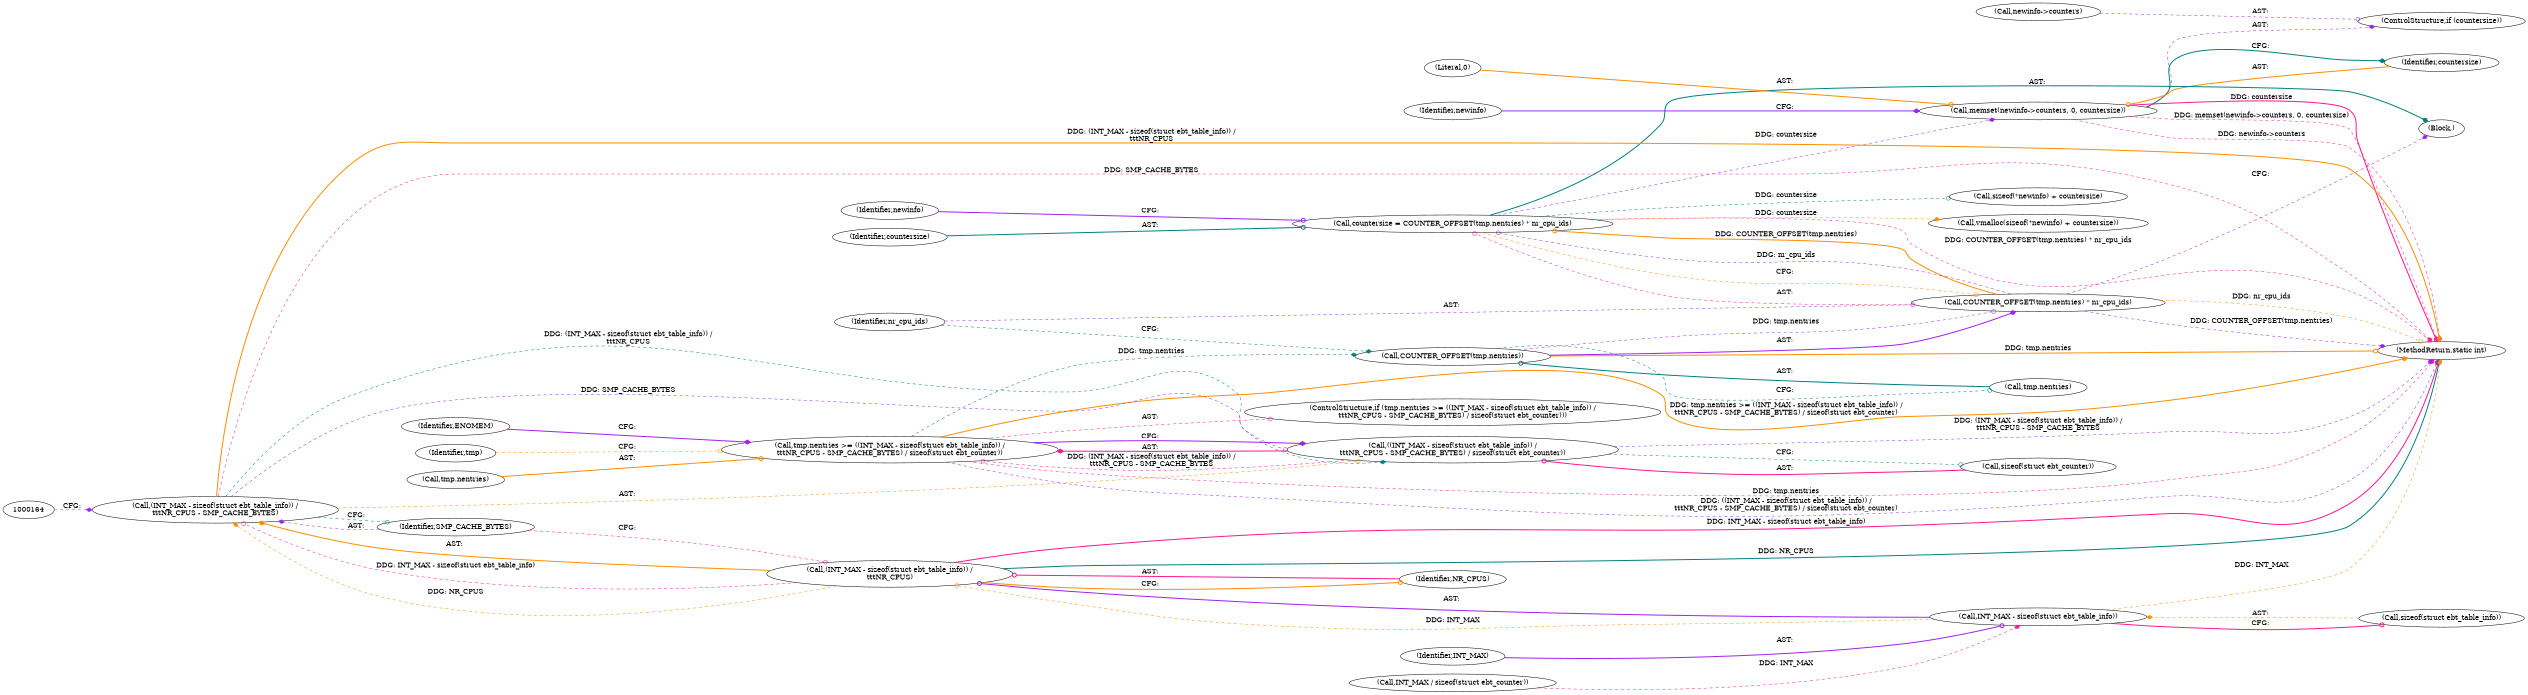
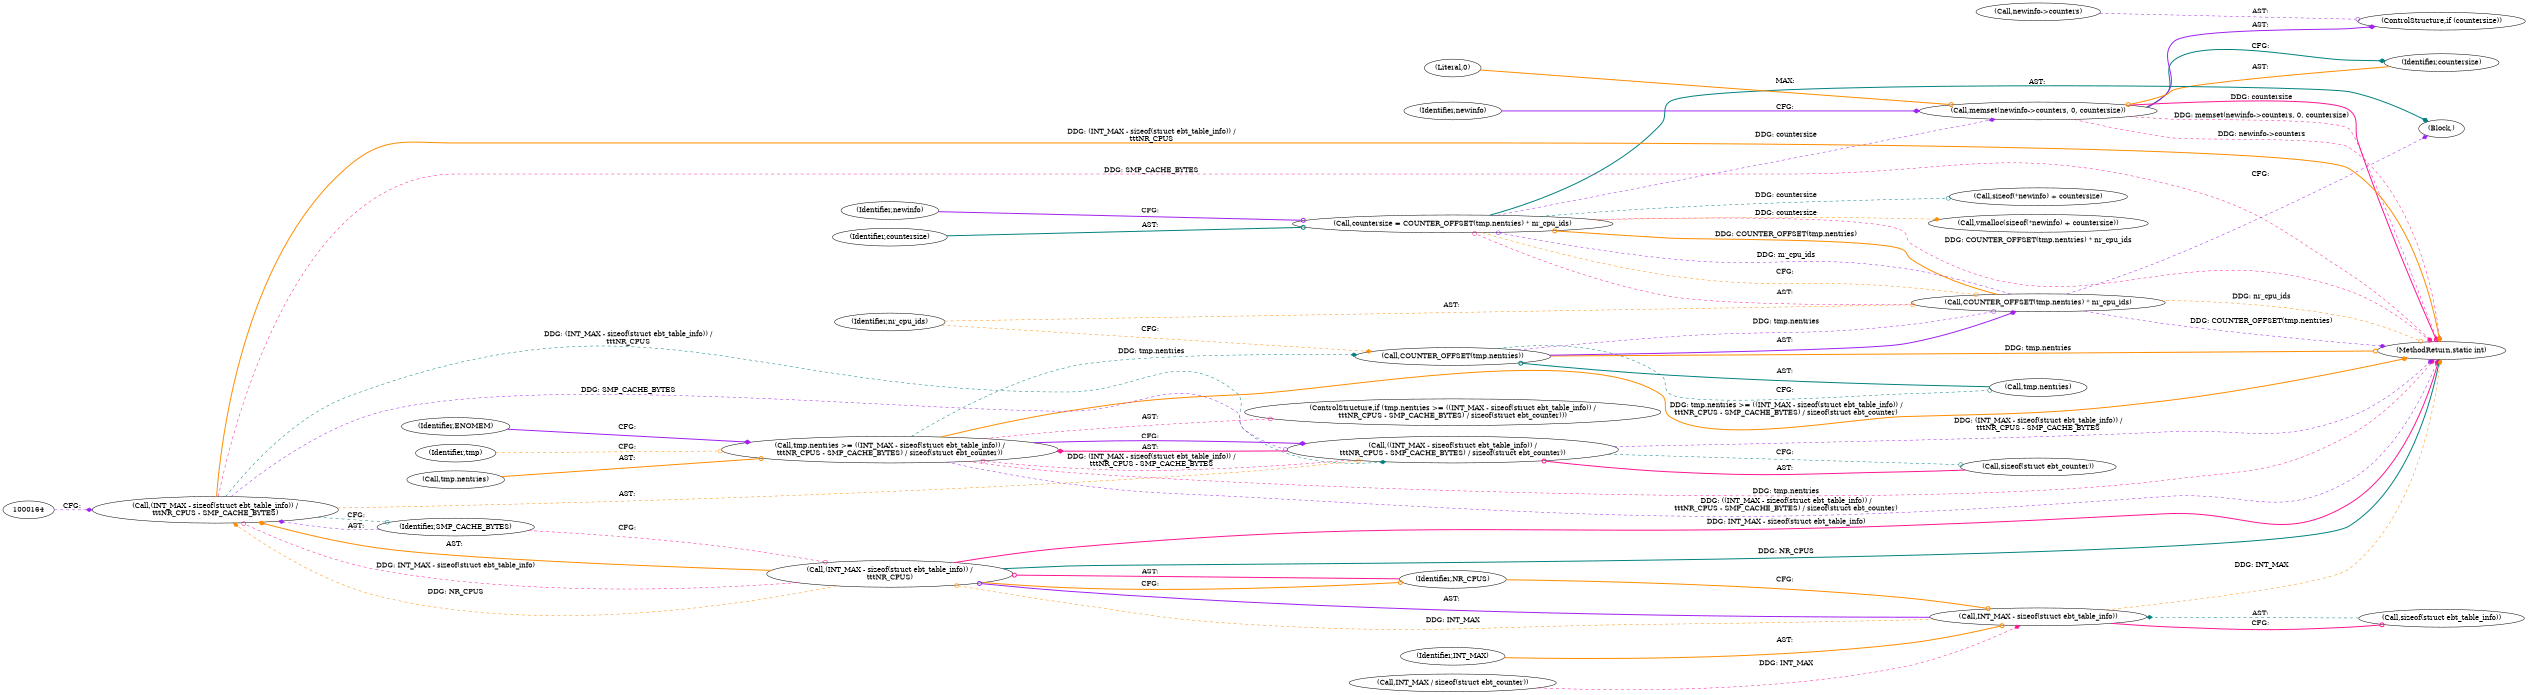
edge "(Call,memset(newinfo->counters, 0, countersize))" -> "(ControlStructure,if (countersize))": style dashed -> bold
edge "(Literal,0)" -> "(Call,memset(newinfo->counters, 0, countersize))": label "AST: " -> "MAX: "
edge "(Identifier,nr_cpu_ids)" -> "(Call,COUNTER_OFFSET(tmp.nentries) * nr_cpu_ids)": color purple -> darkorange
edge "(Identifier,nr_cpu_ids)" -> "(Call,COUNTER_OFFSET(tmp.nentries))": color teal -> darkorange
edge "(Identifier,NR_CPUS)" -> "(Call,INT_MAX - sizeof(struct ebt_table_info))": added, label "CFG:"
edge "(Call,sizeof(struct ebt_table_info))" -> "(Call,INT_MAX - sizeof(struct ebt_table_info))": color darkorange -> teal
edge "(Identifier,INT_MAX)" -> "(Call,INT_MAX - sizeof(struct ebt_table_info))": color purple -> darkorange
